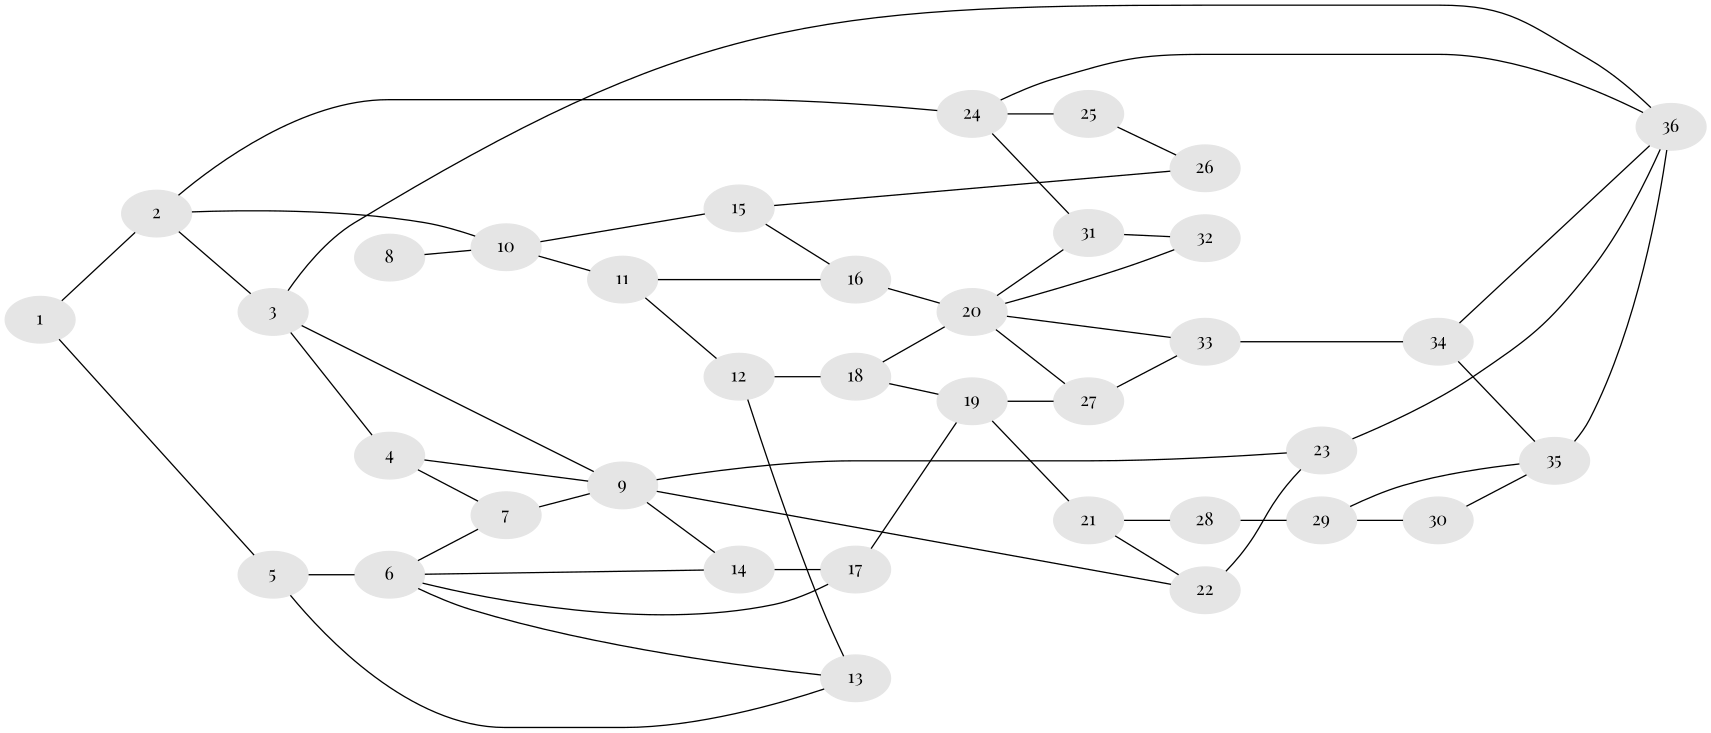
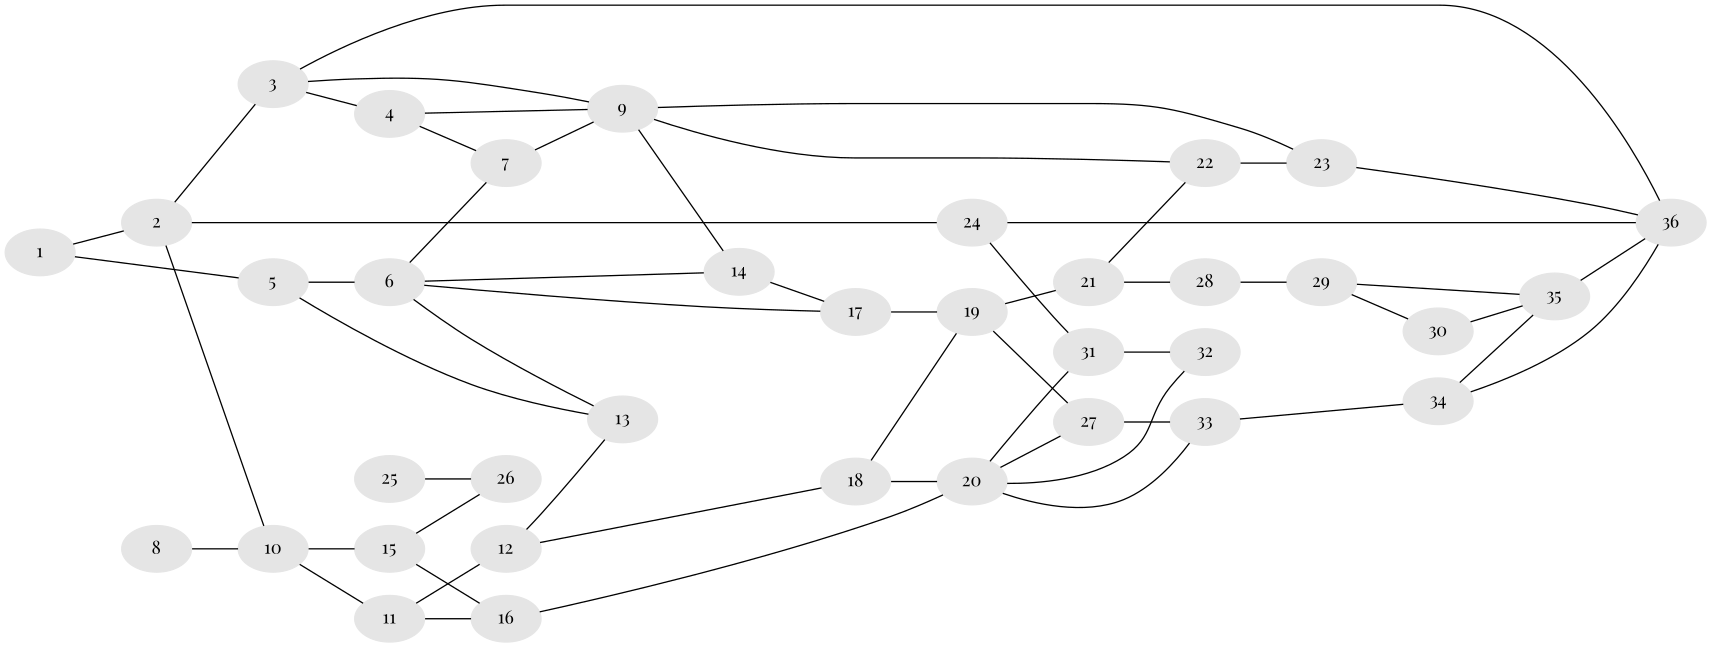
edge "24" -- "25": removed
